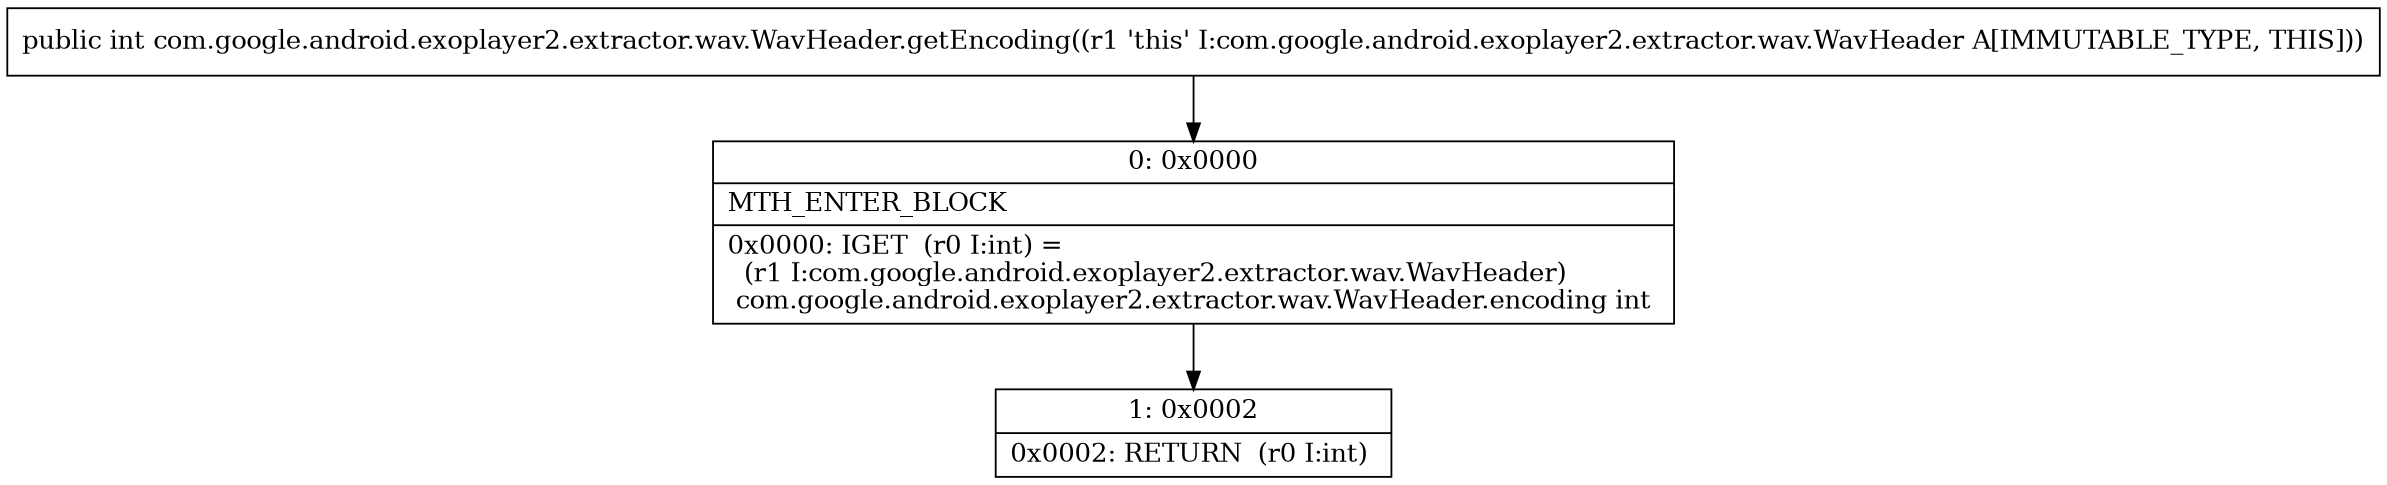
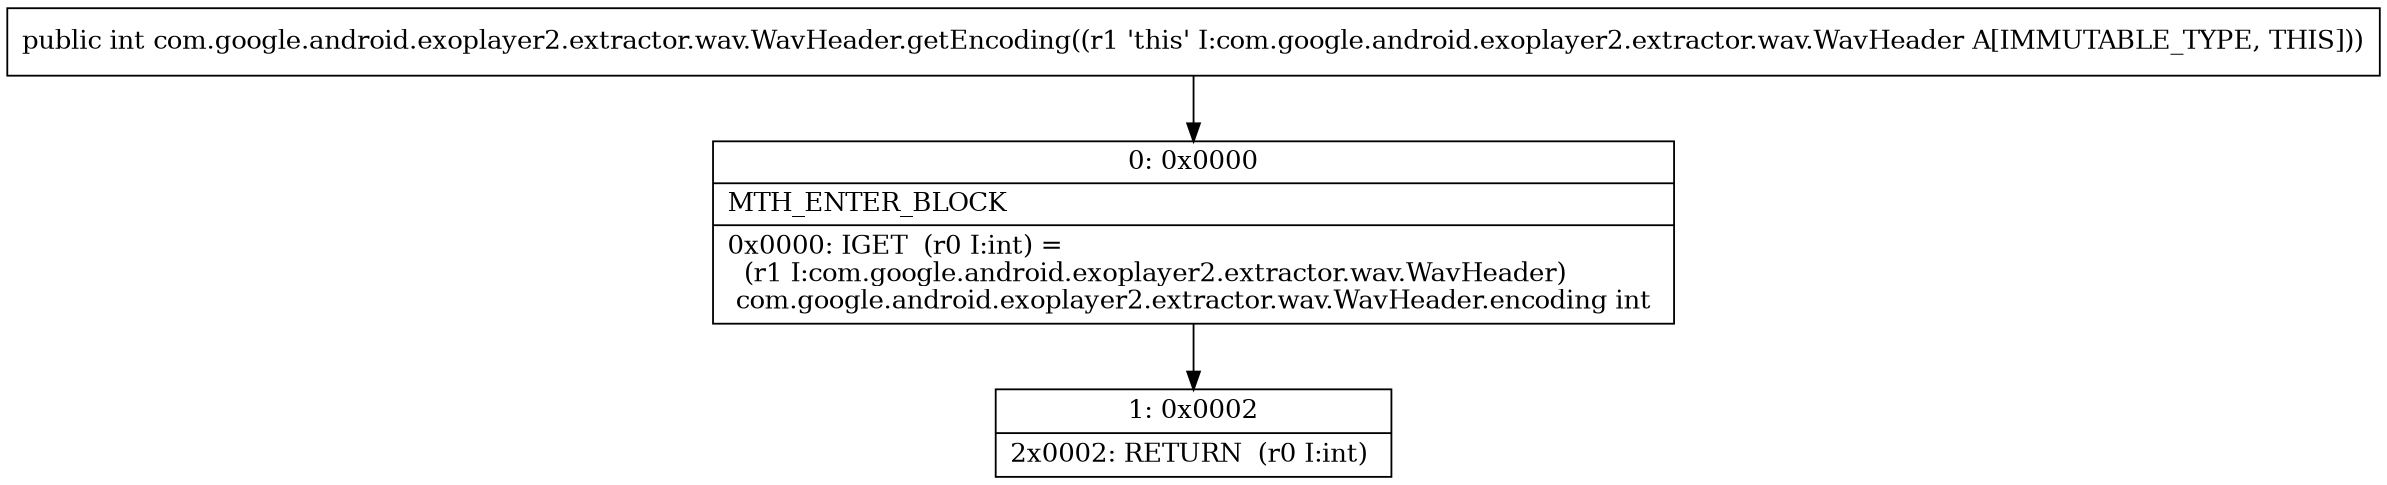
node "1: 0x0002": text "0x0002: RETURN  (r0 I:int)" -> "2x0002: RETURN  (r0 I:int)"
